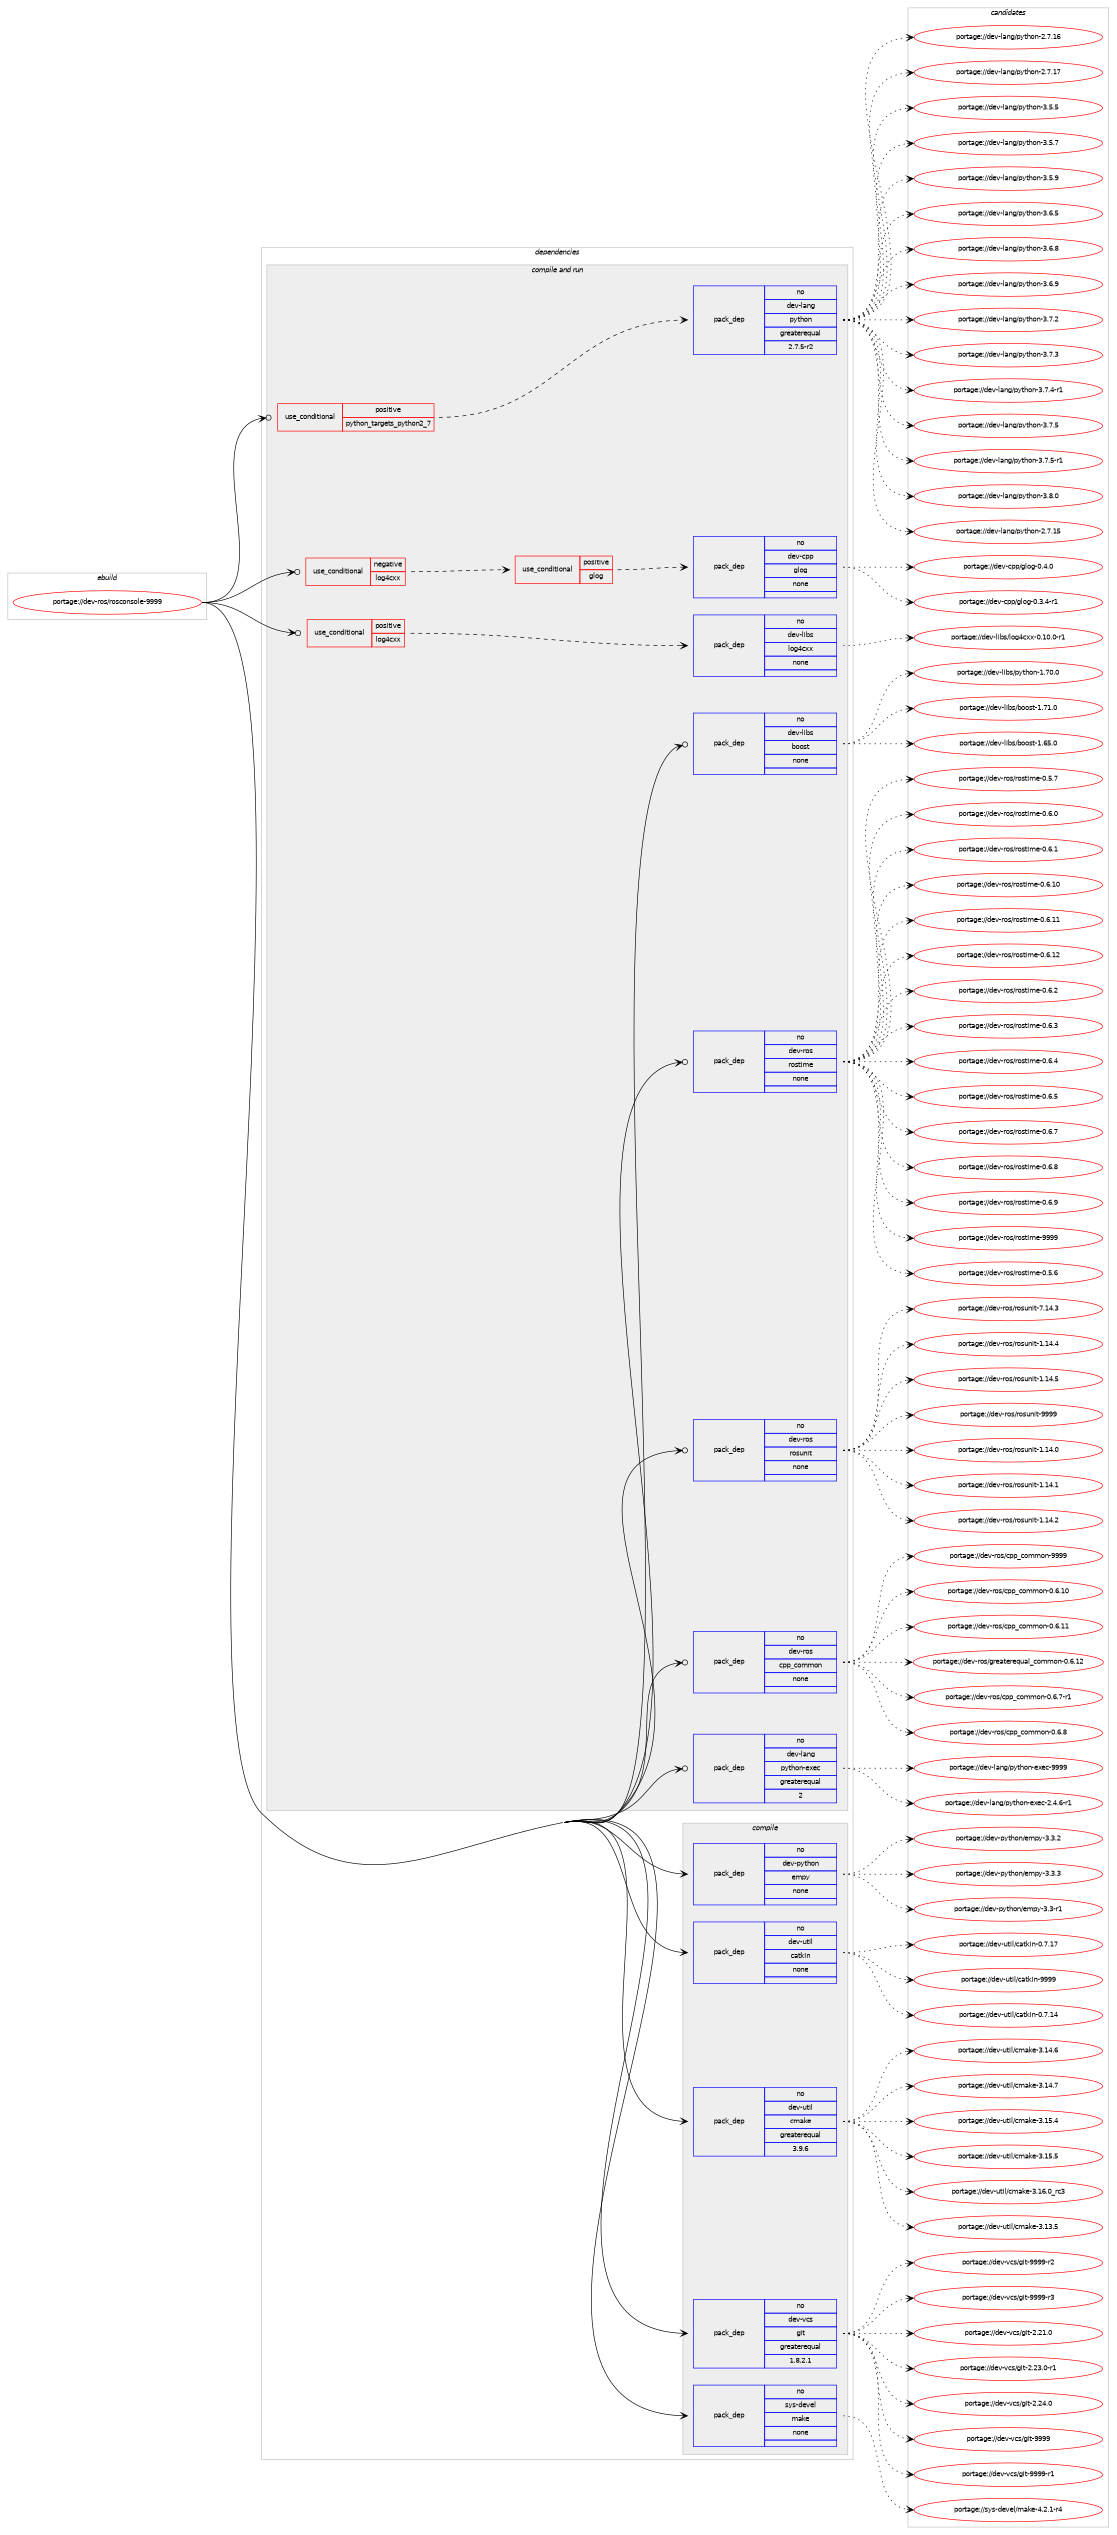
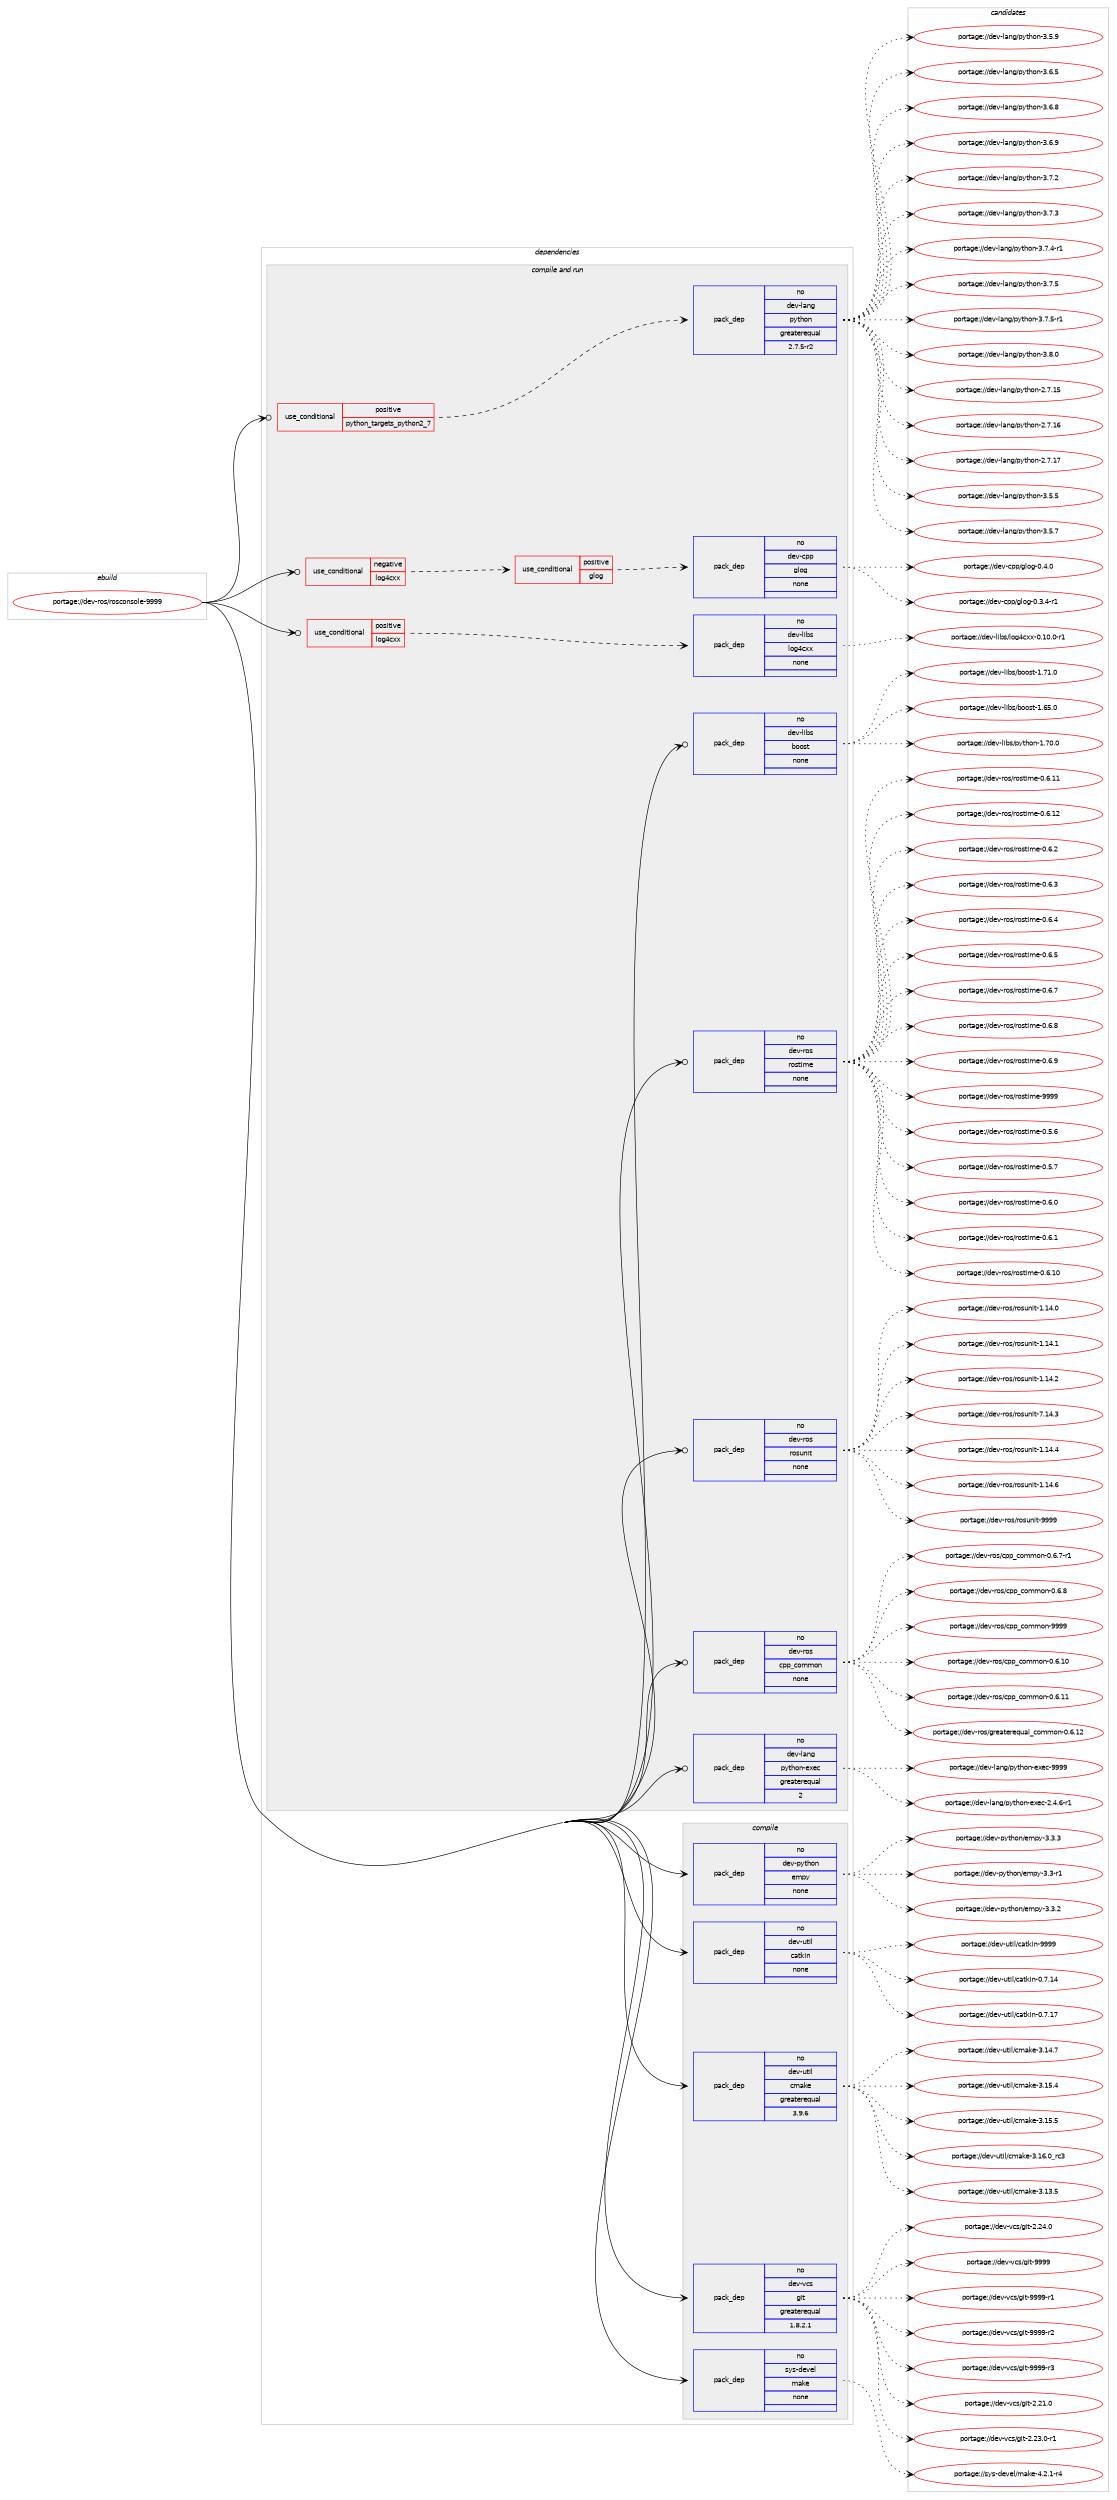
node "portage://dev-ros/rosunit-1.14.5": label "portage://dev-ros/rosunit-1.14.5" -> "portage://dev-ros/rosunit-1.14.6"
node "portage://dev-util/cmake-3.14.6": removed
